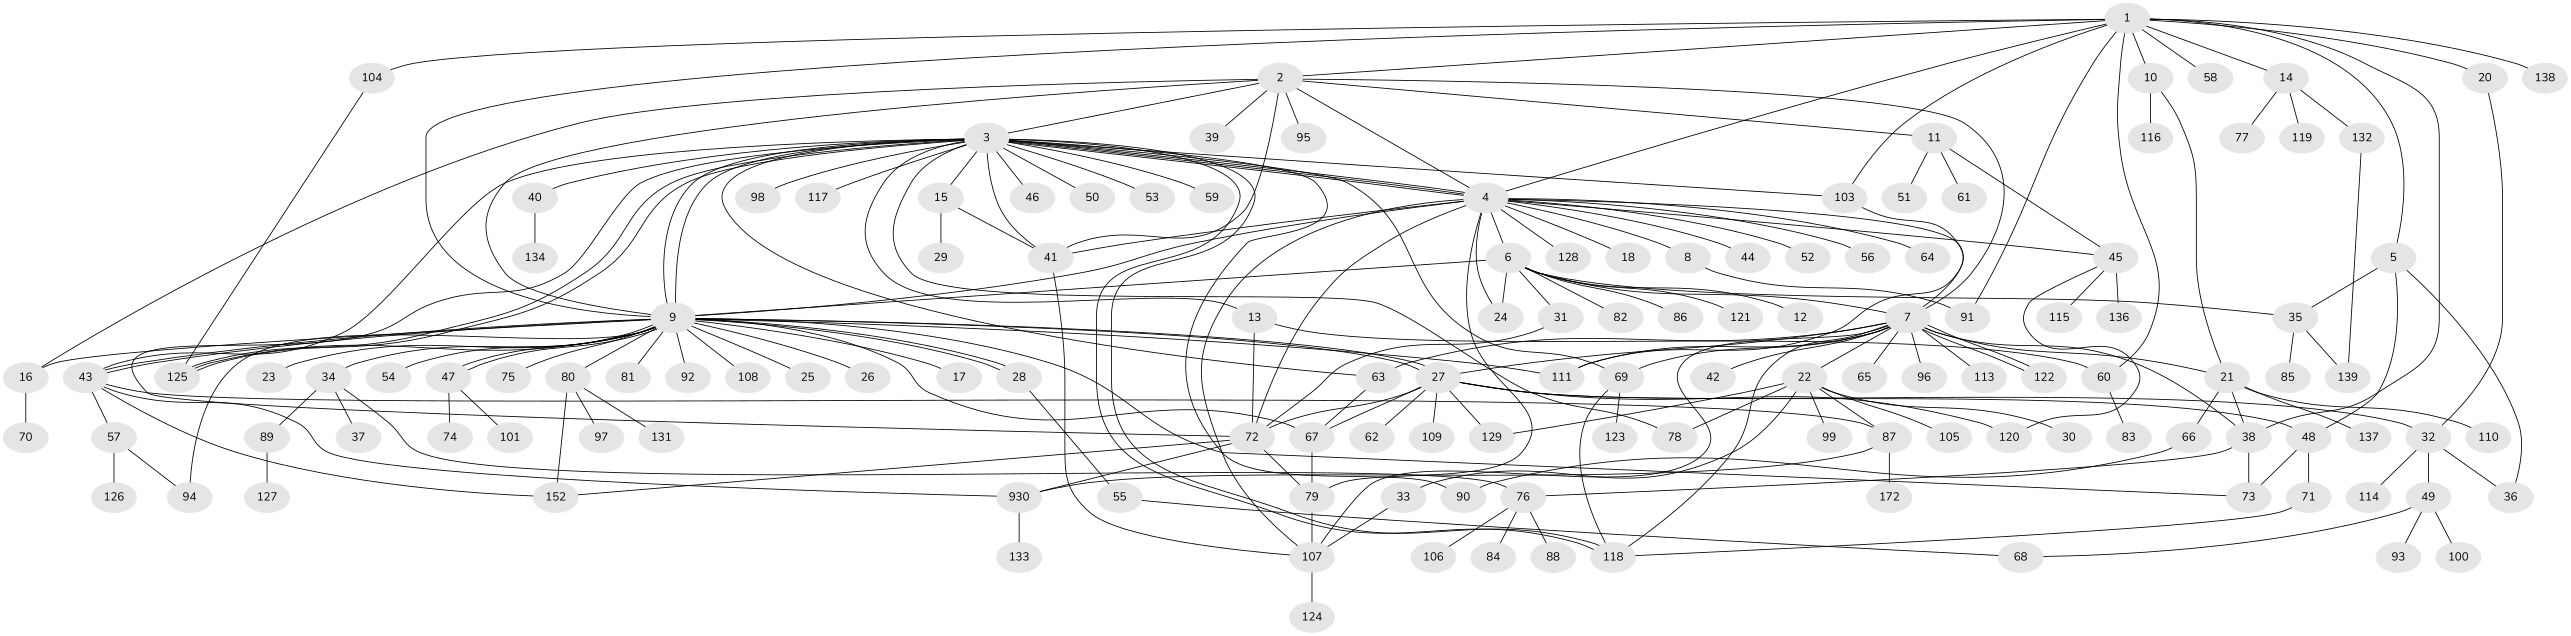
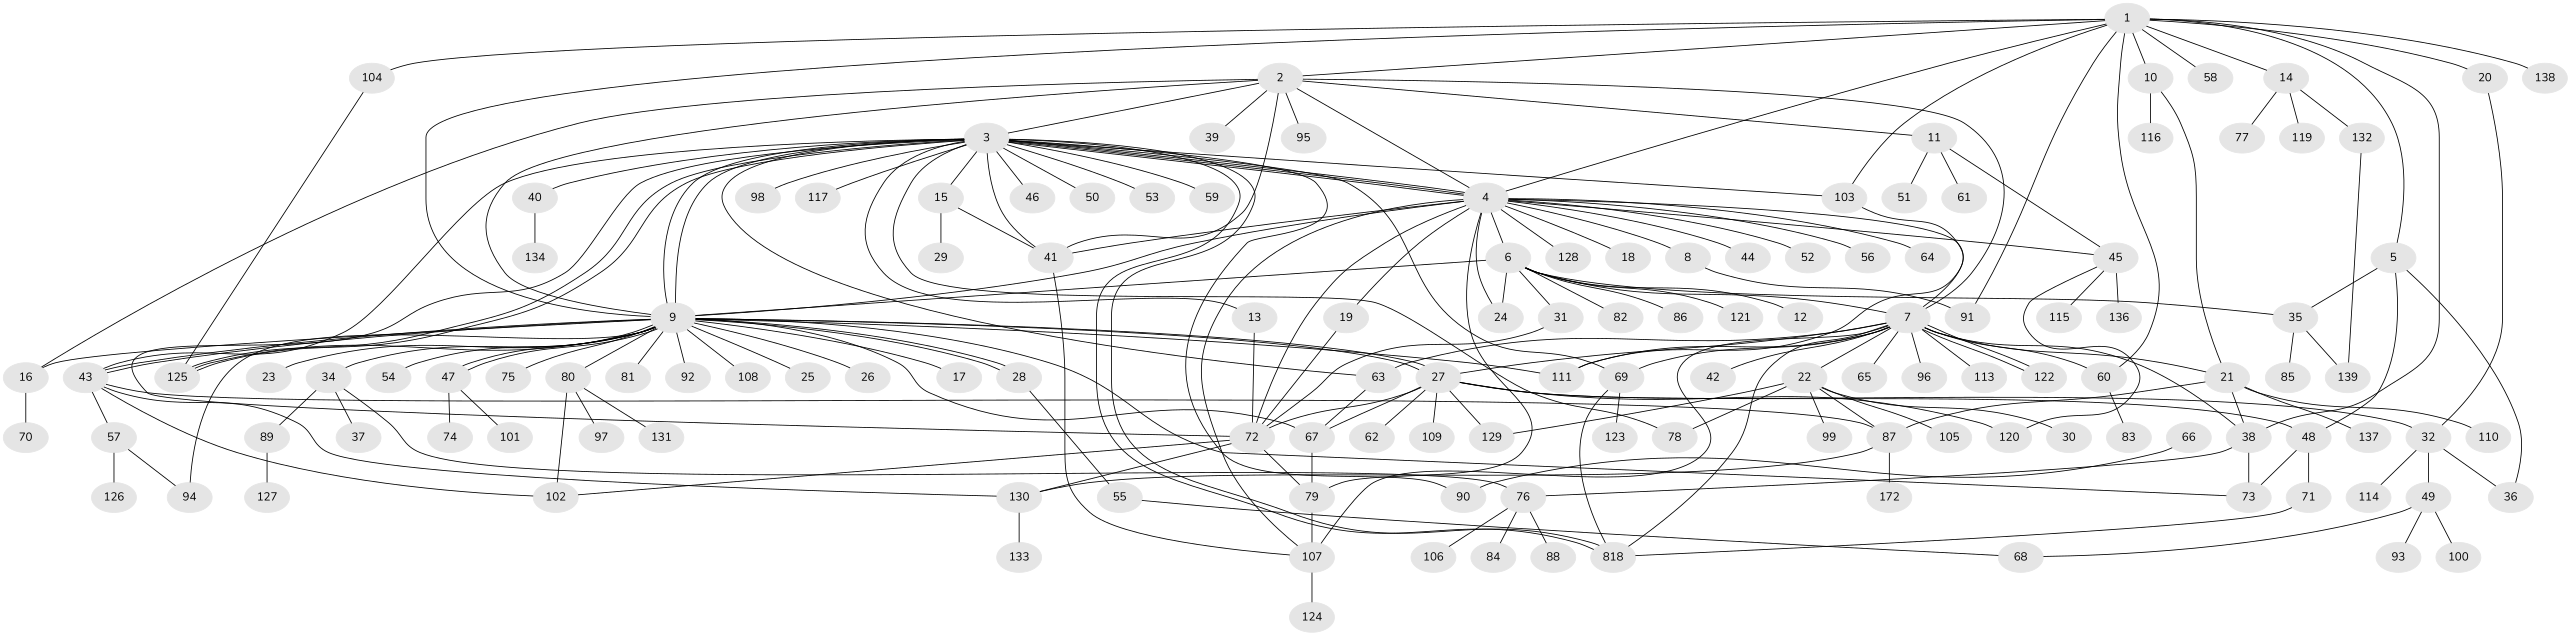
node "19": added
edge "13" -- "60": now "7" -- "60"
edge "21" -- "66": now "21" -- "87"
node "152": label "152" -> "102"
node "930": label "930" -> "130"
node "33": removed
node "118": label "118" -> "818"
